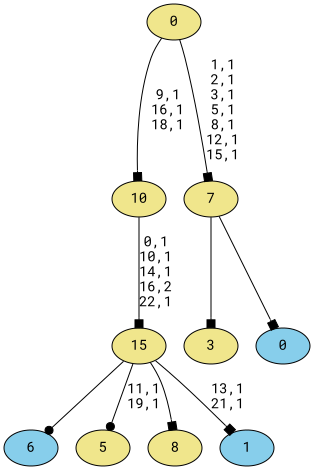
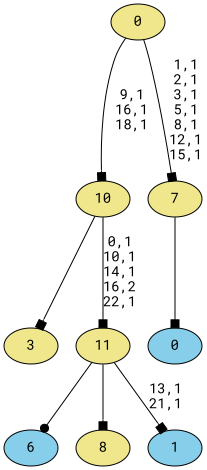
edge "7" -> "3": now "10" -> "3"
node "15": label "15" -> "11"
node "5": removed
